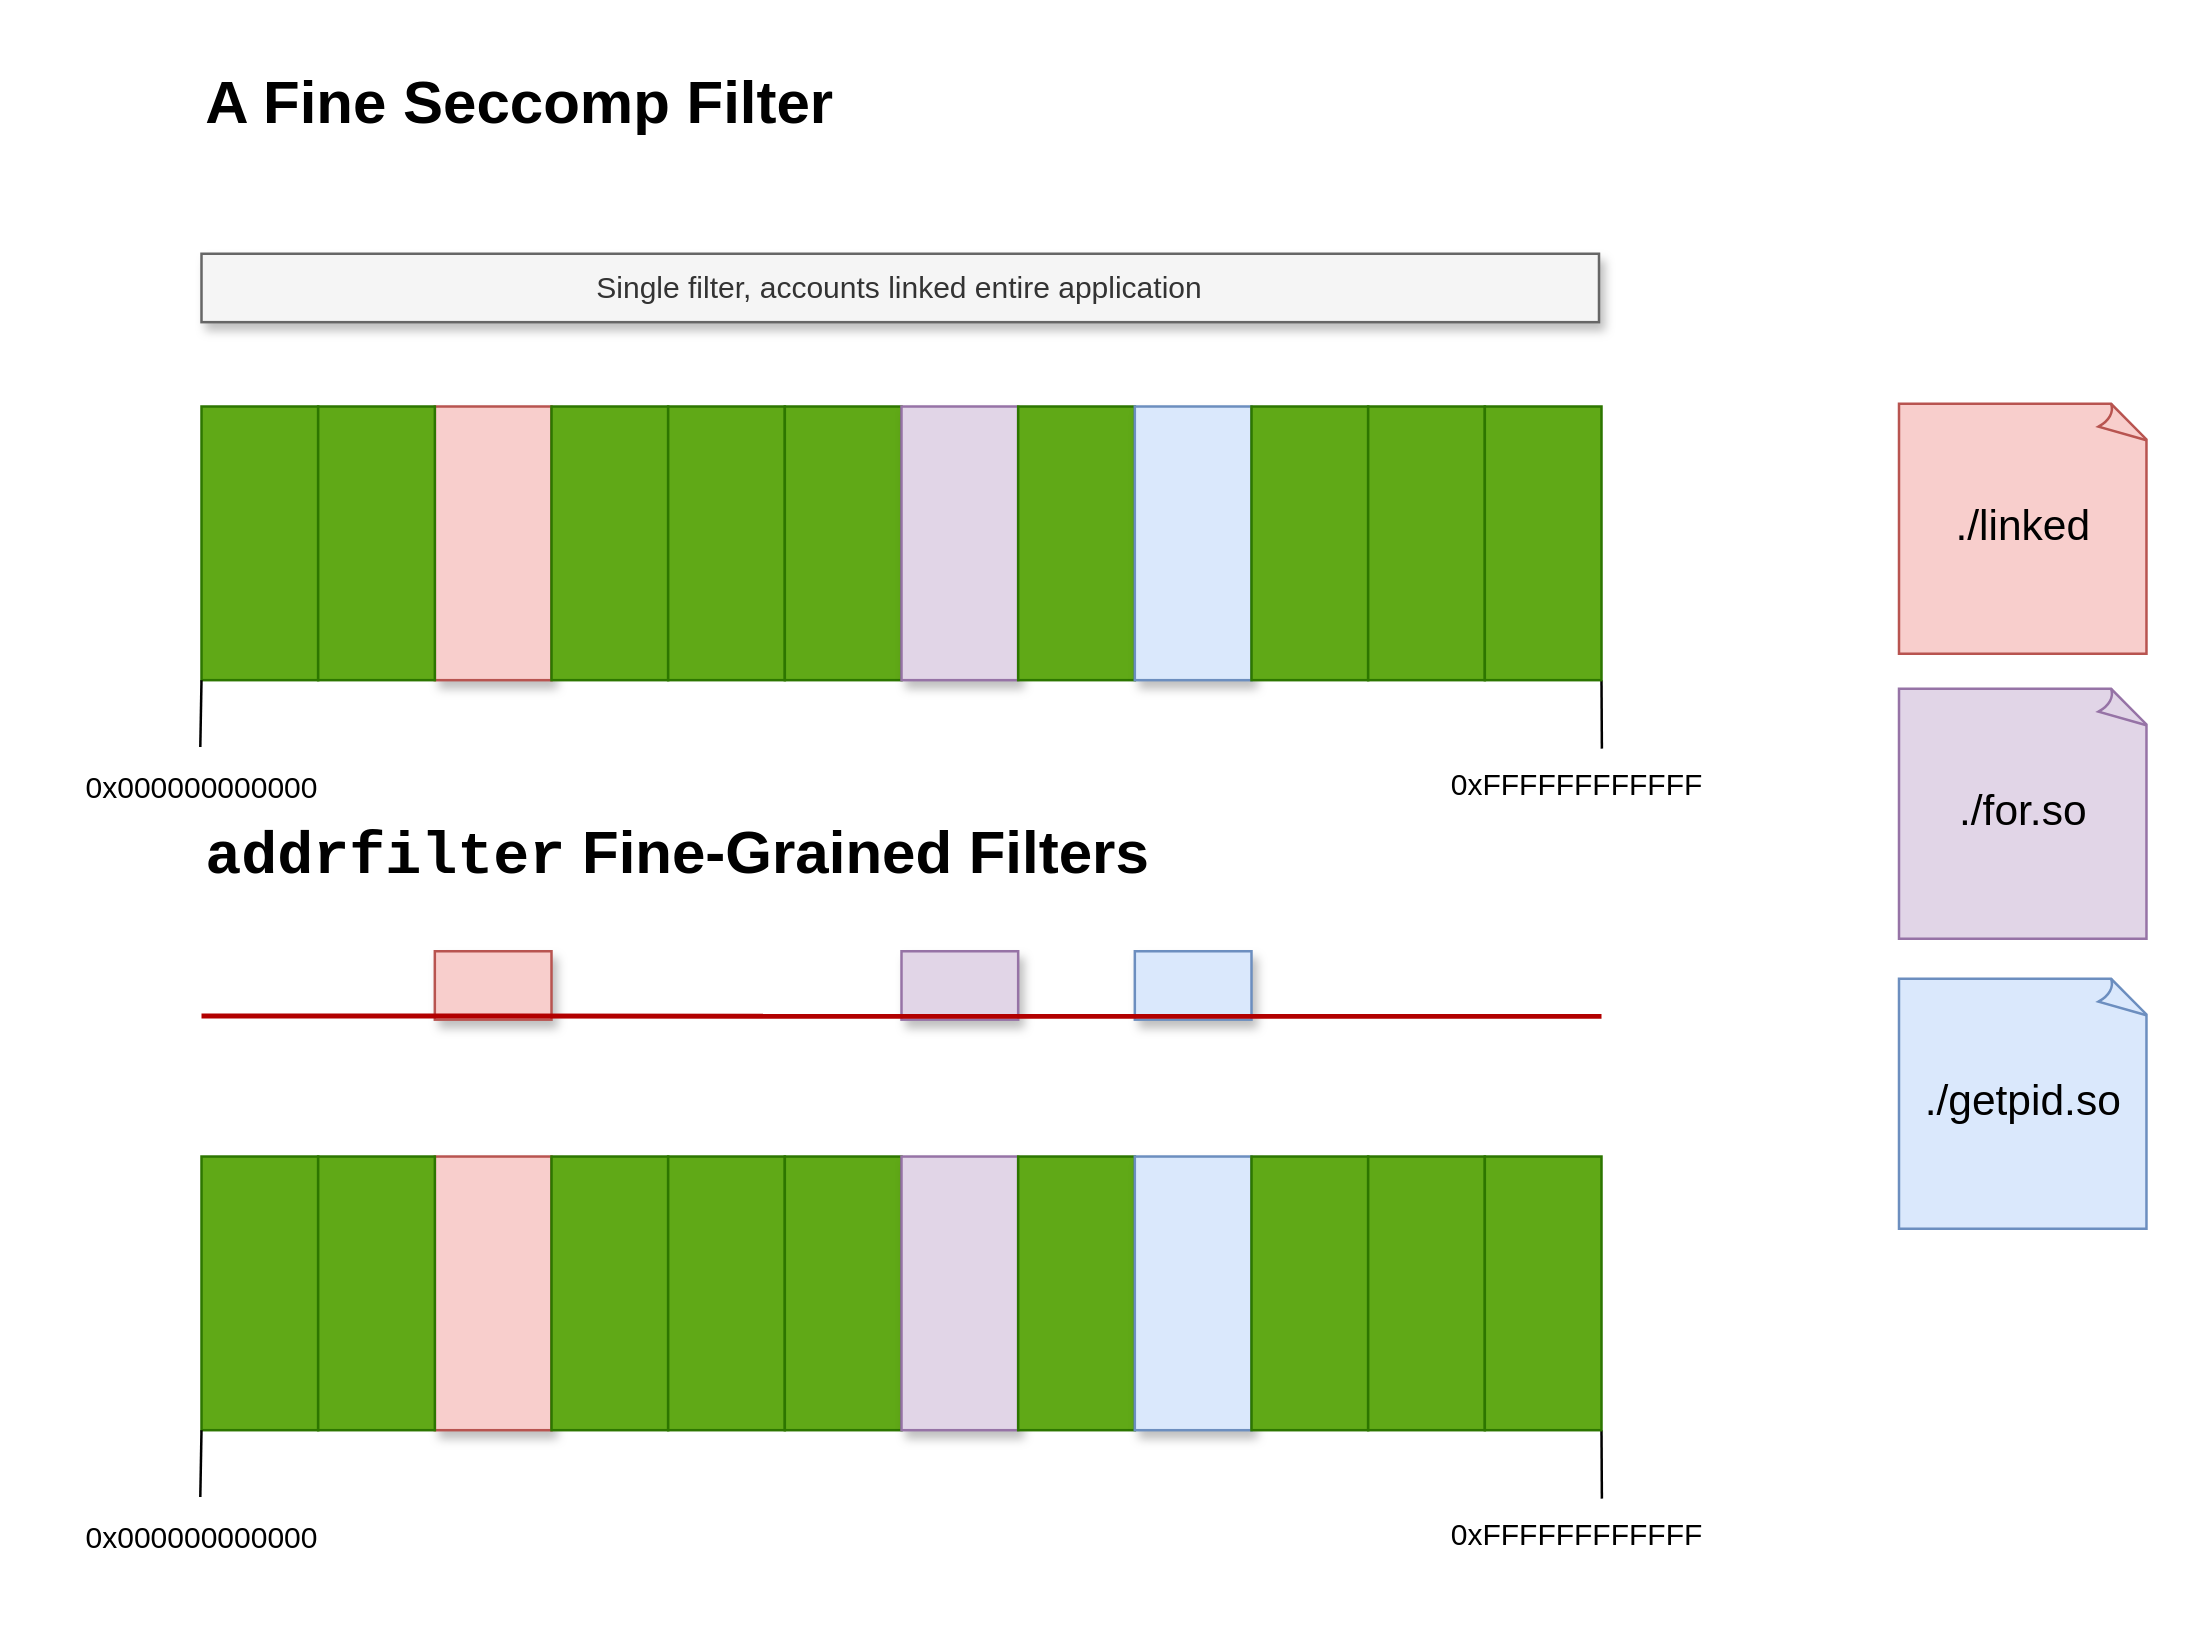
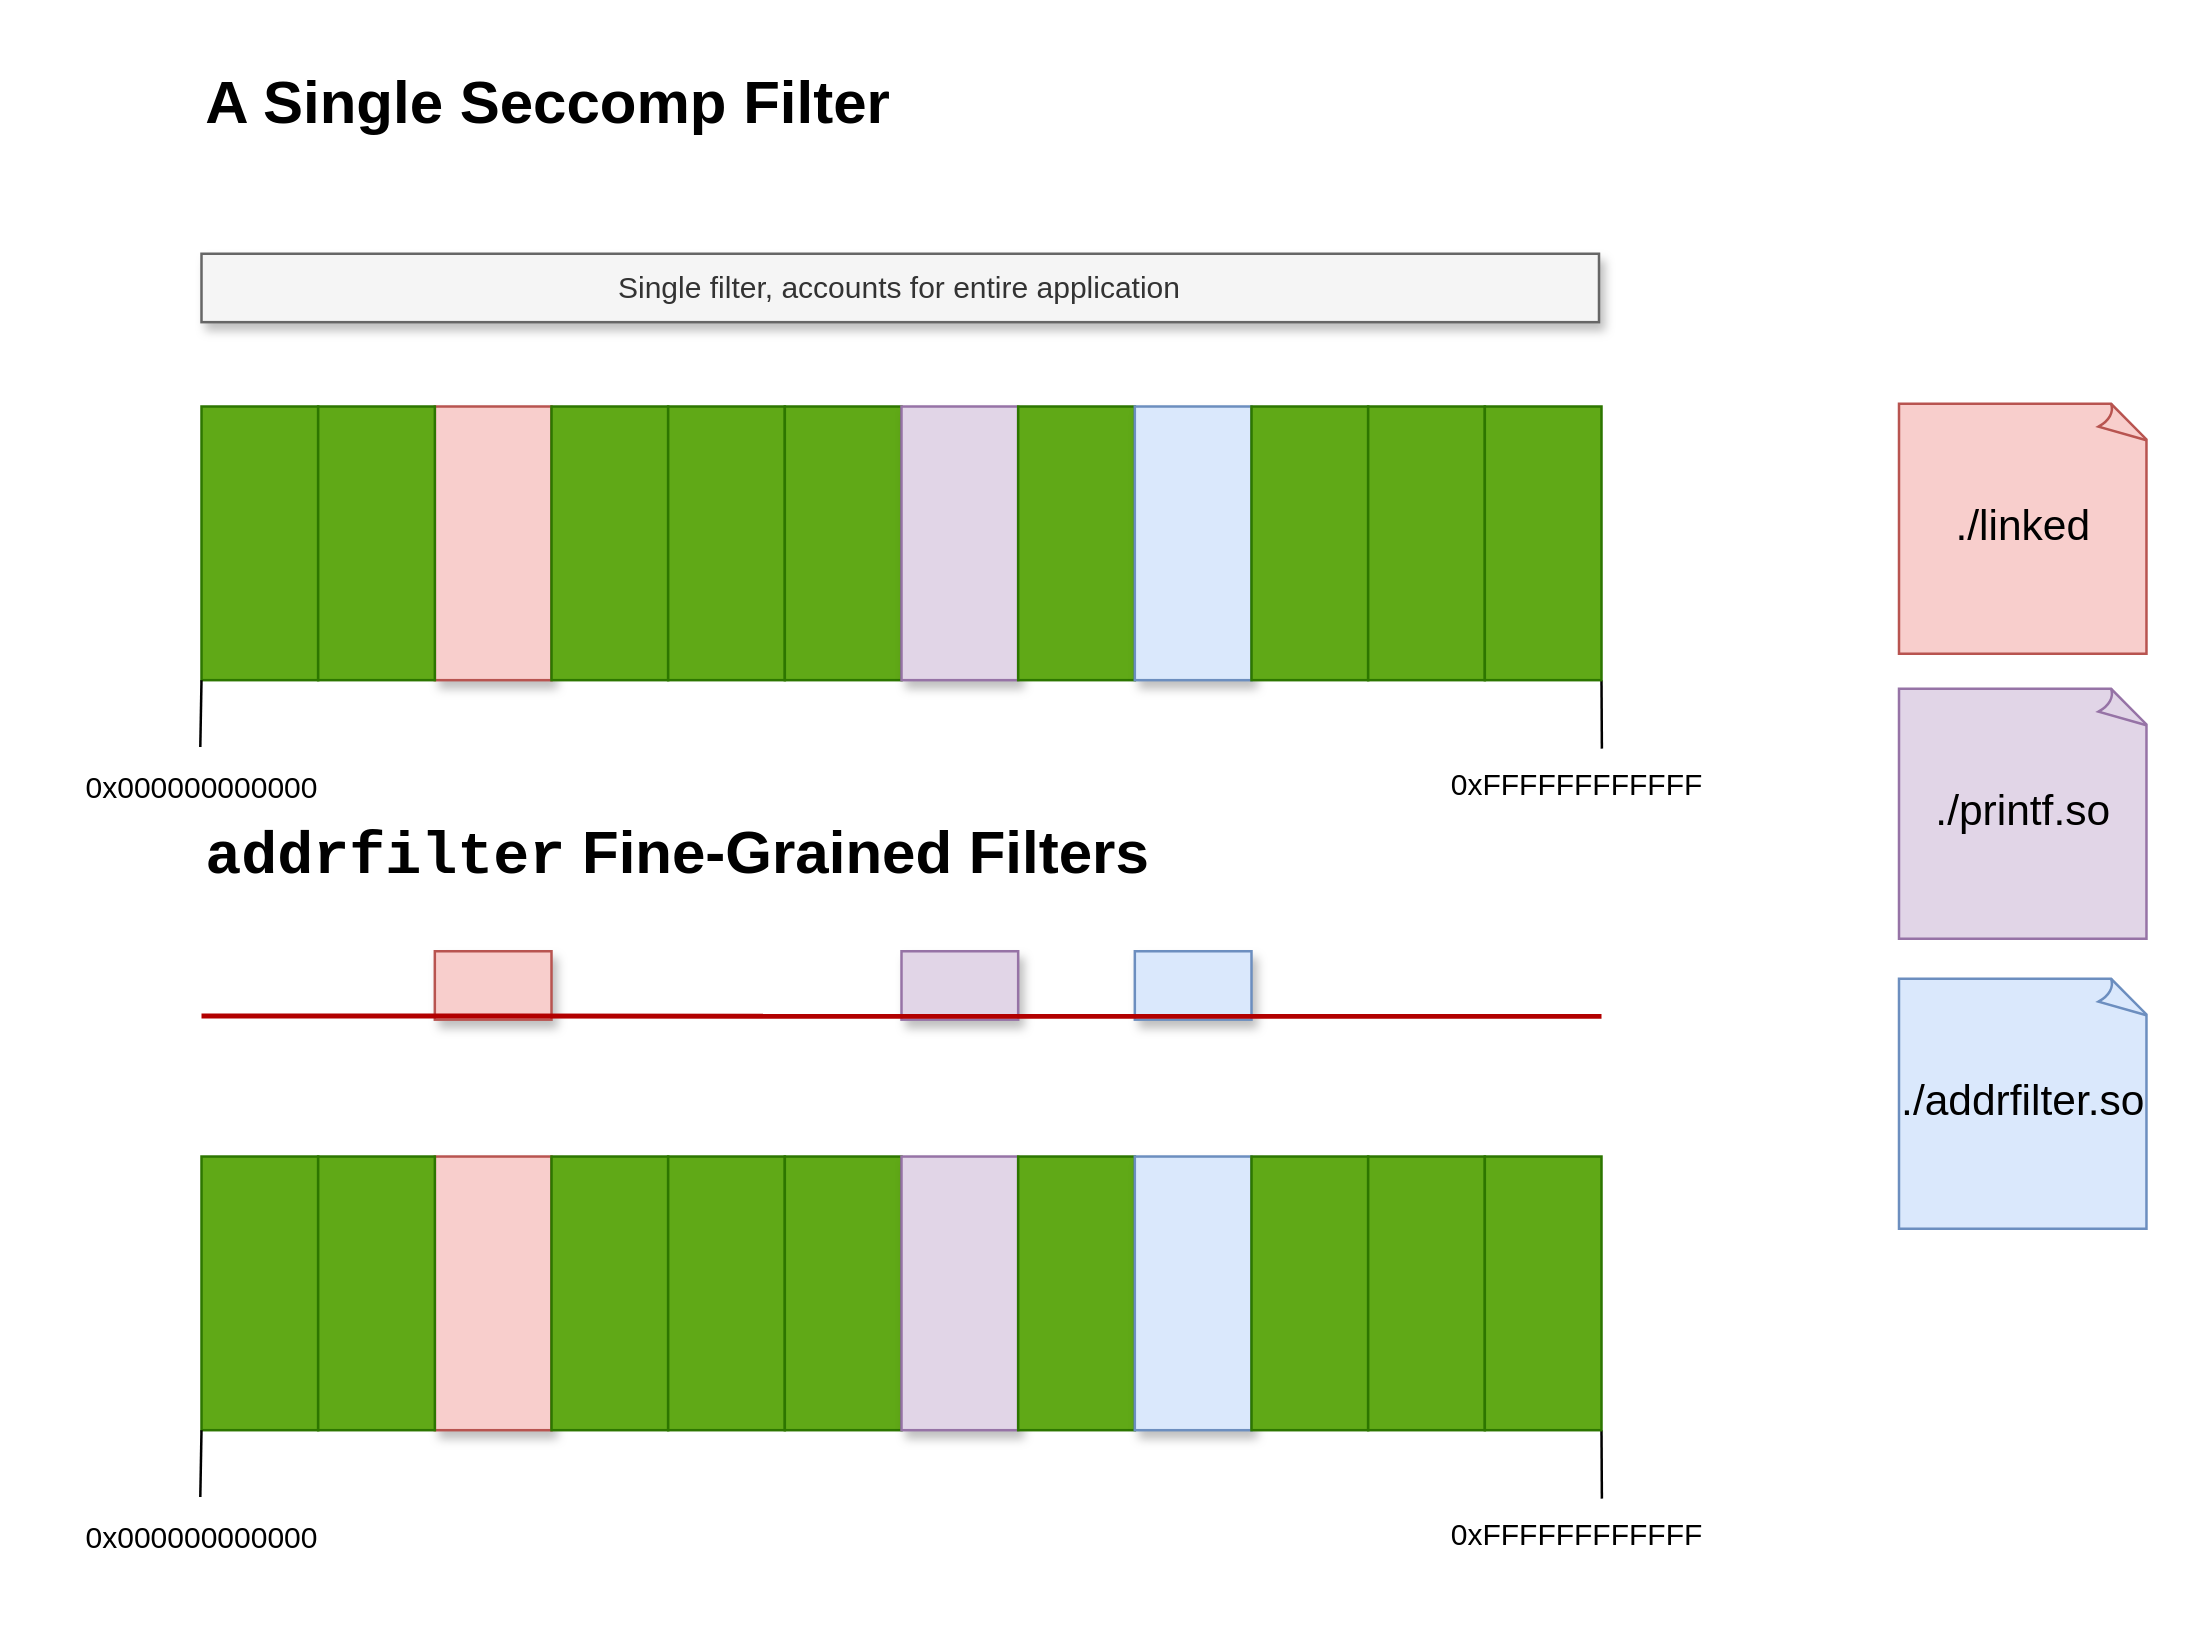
node "A Fine Seccomp Filter": label "A Fine Seccomp Filter" -> "A Single Seccomp Filter"
node "Single filter, accounts linked entire application": label "Single filter, accounts linked entire application" -> "Single filter, accounts for entire application"
node "./for.so": label "./for.so" -> "./printf.so"
node "./getpid.so": label "./getpid.so" -> "./addrfilter.so"
